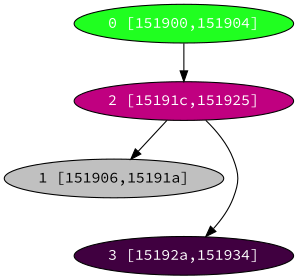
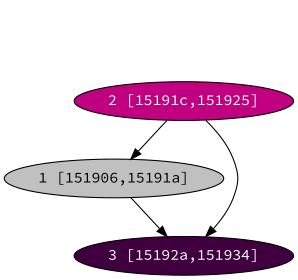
node "0 [151900,151904]": removed
edge "1 [151906,15191a]" -> "3 [15192a,151934]": added
